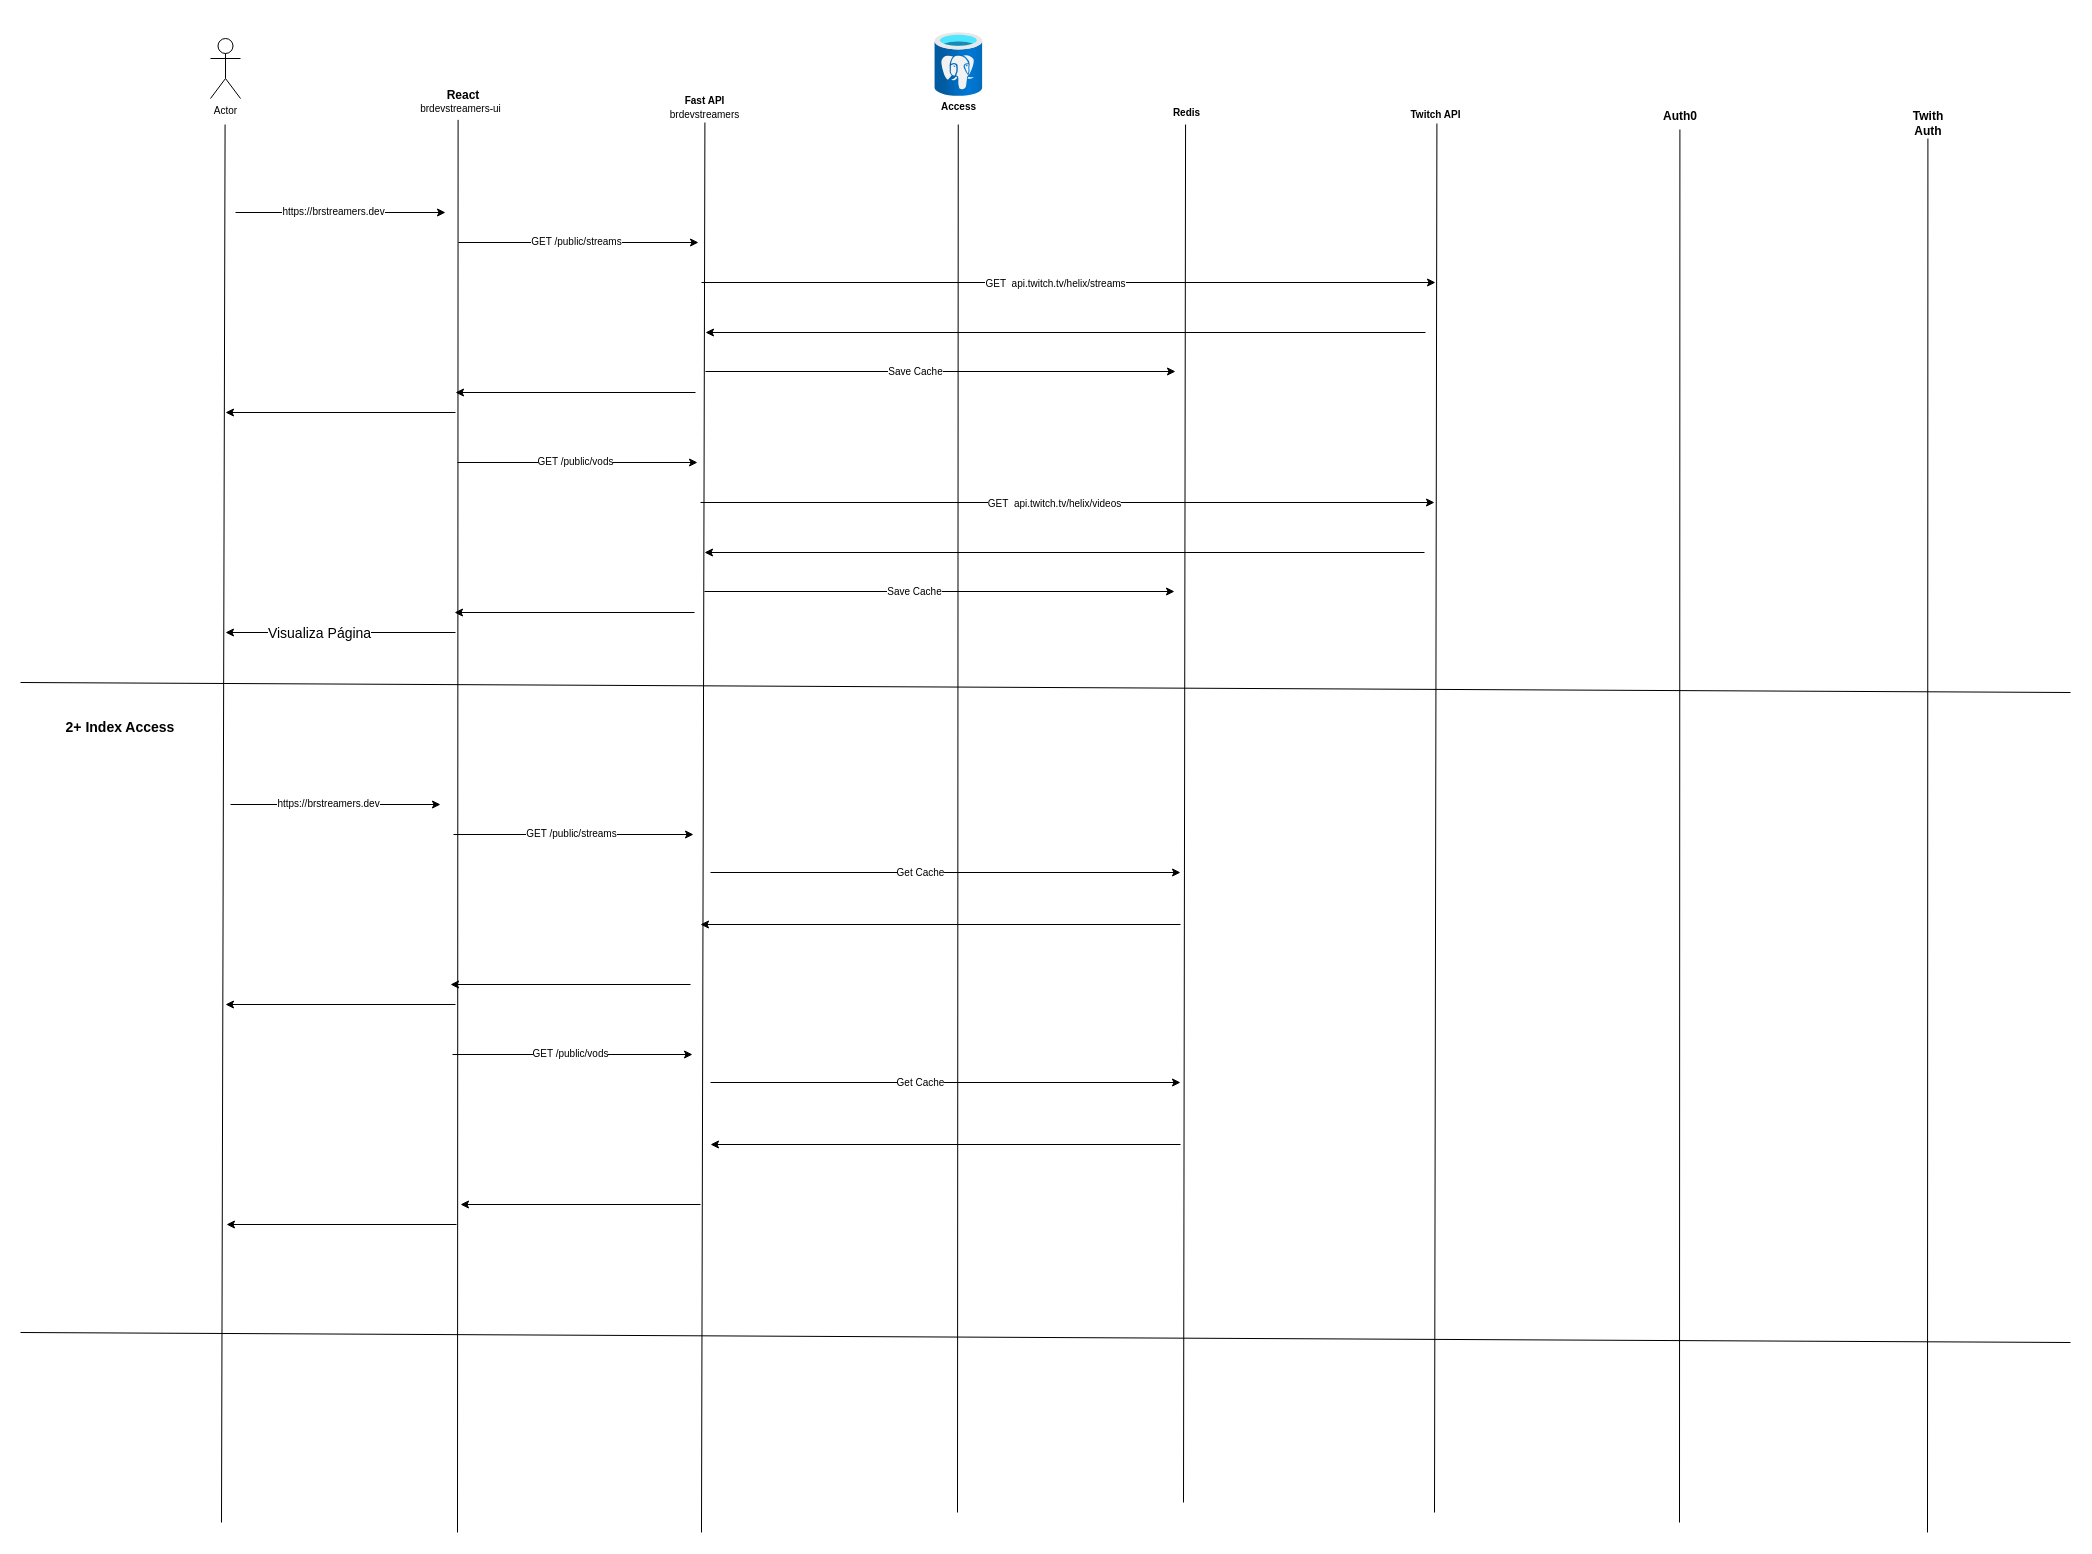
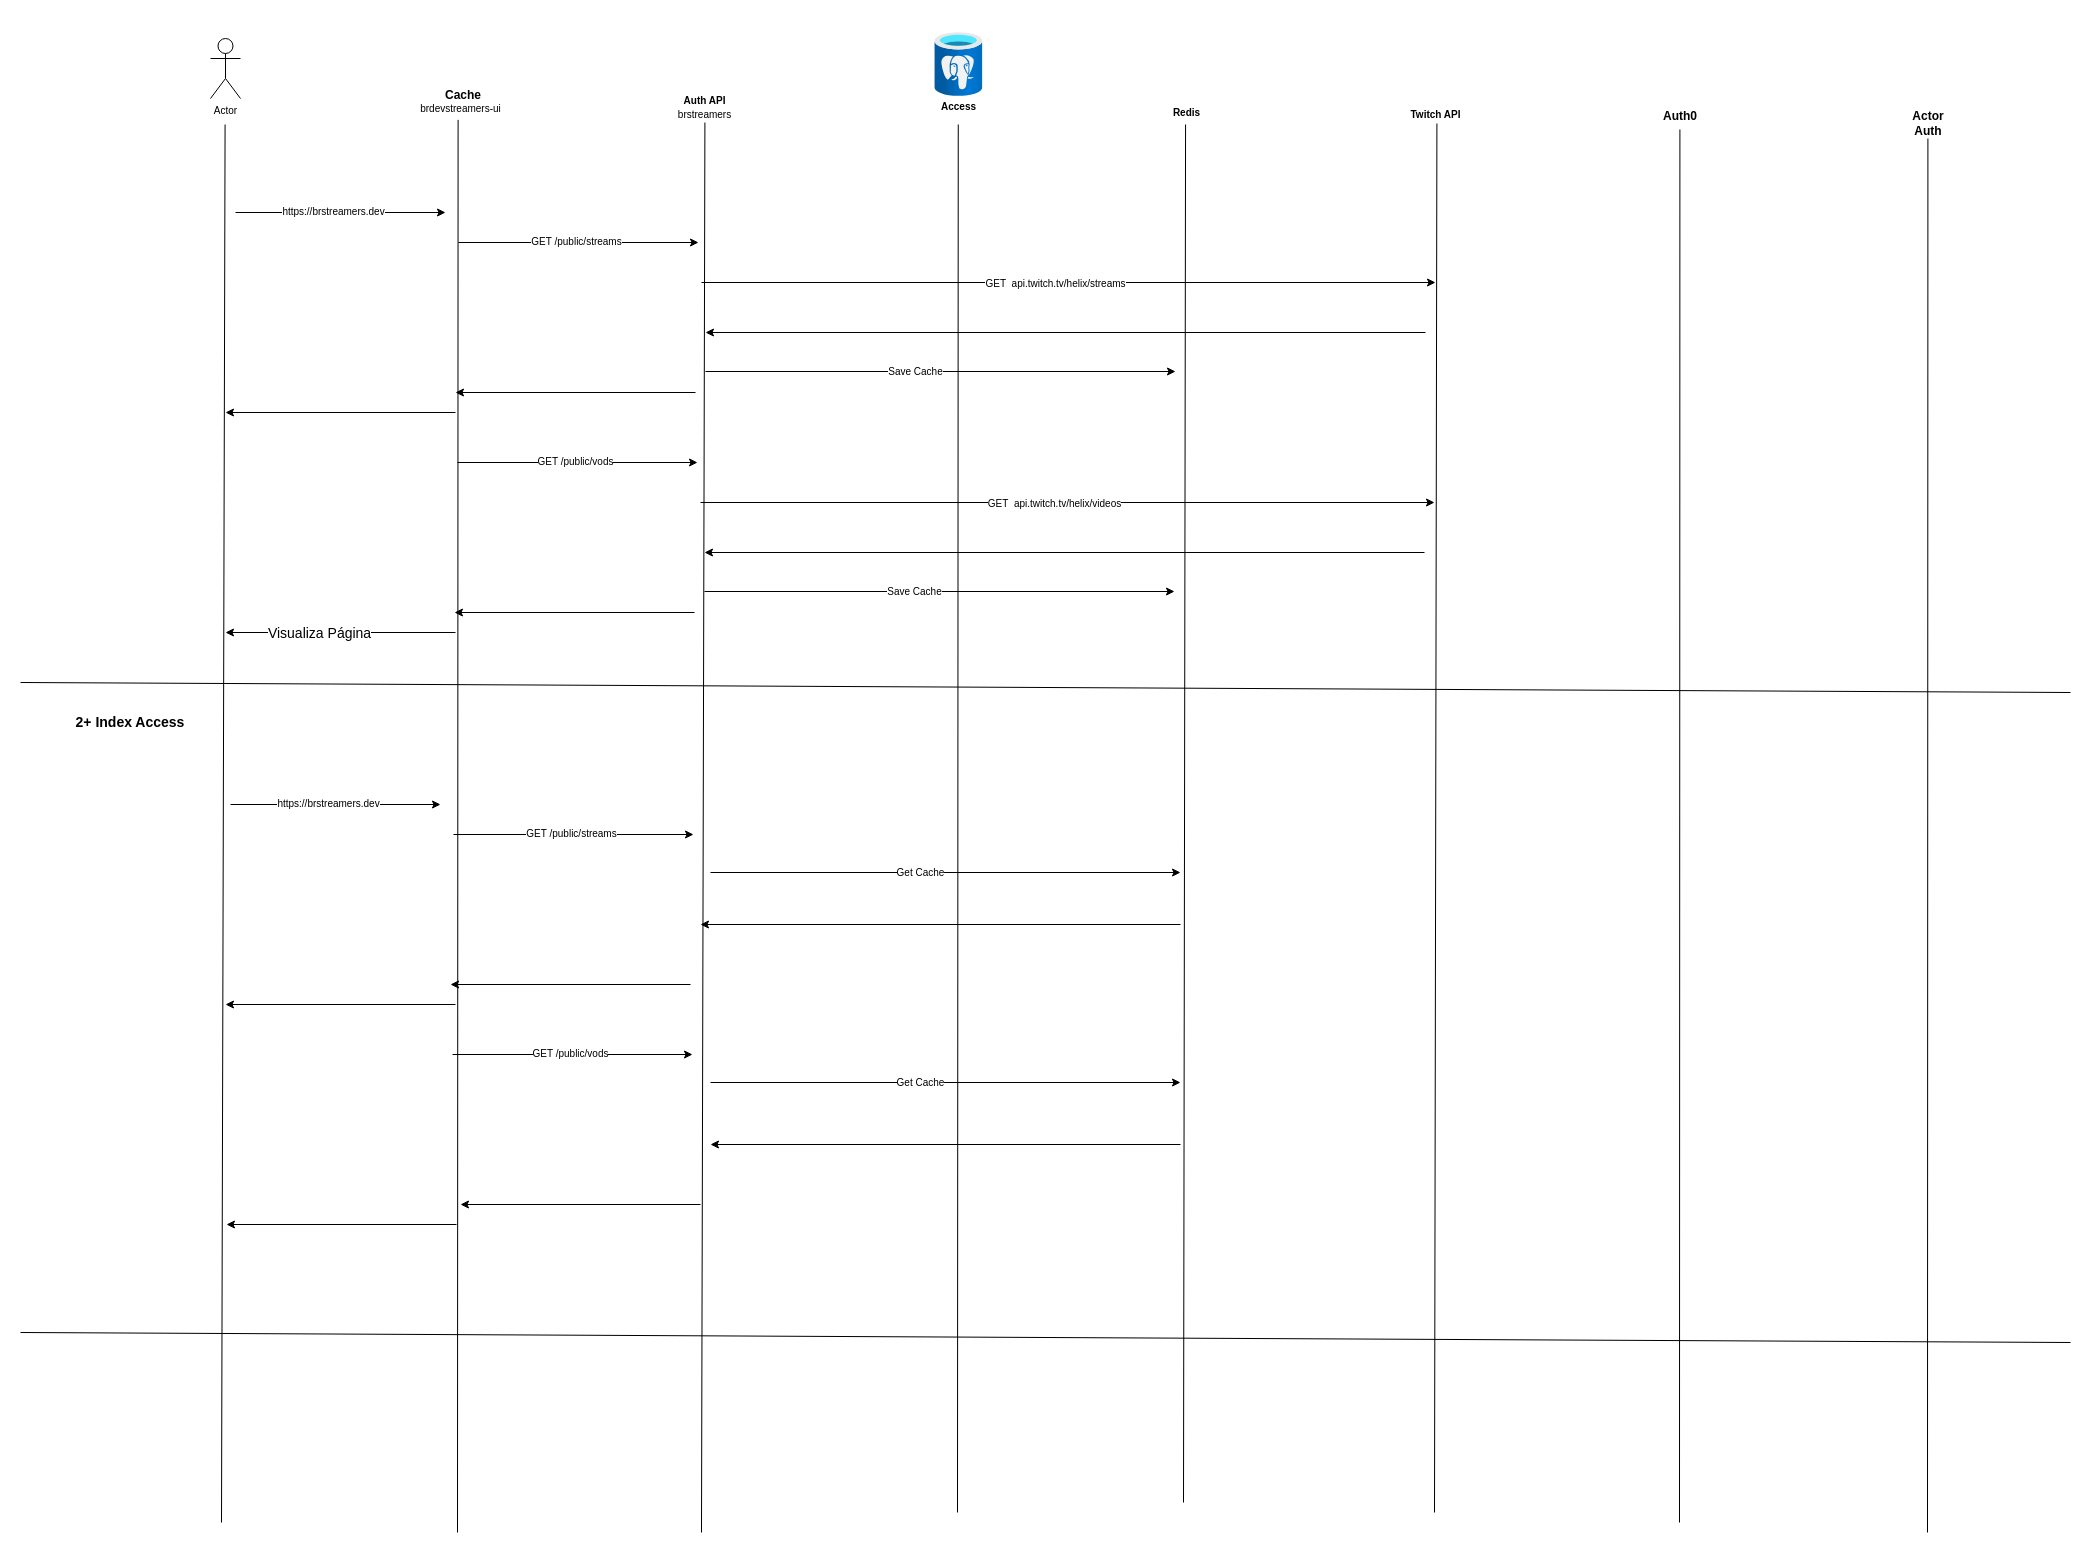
node "React": label "React" -> "Cache"
node "Fast API": label "Fast API" -> "Auth API"
node "brdevstreamers": label "brdevstreamers" -> "brstreamers"
node "Twith Auth": label "Twith Auth" -> "Actor Auth"
node "2+ Index Access": moved (121, 728) -> (131, 723)
